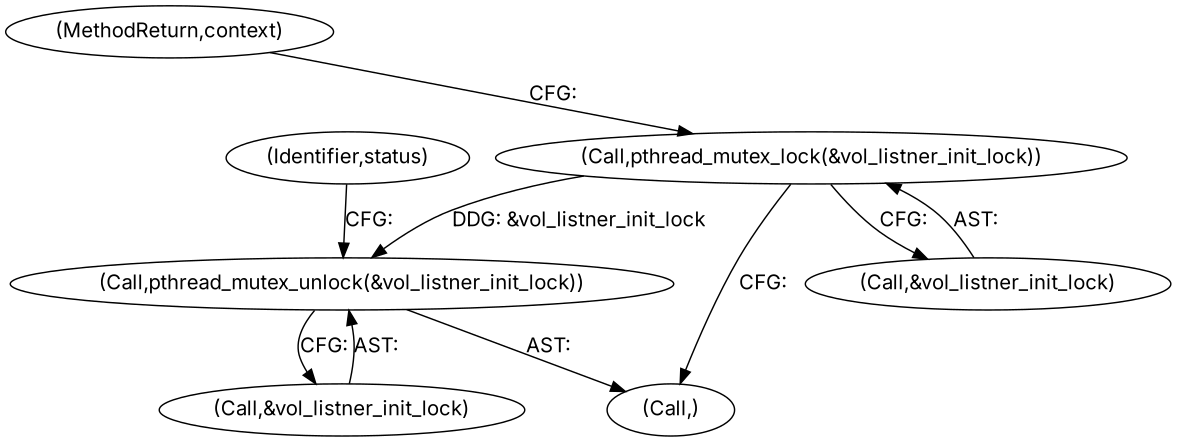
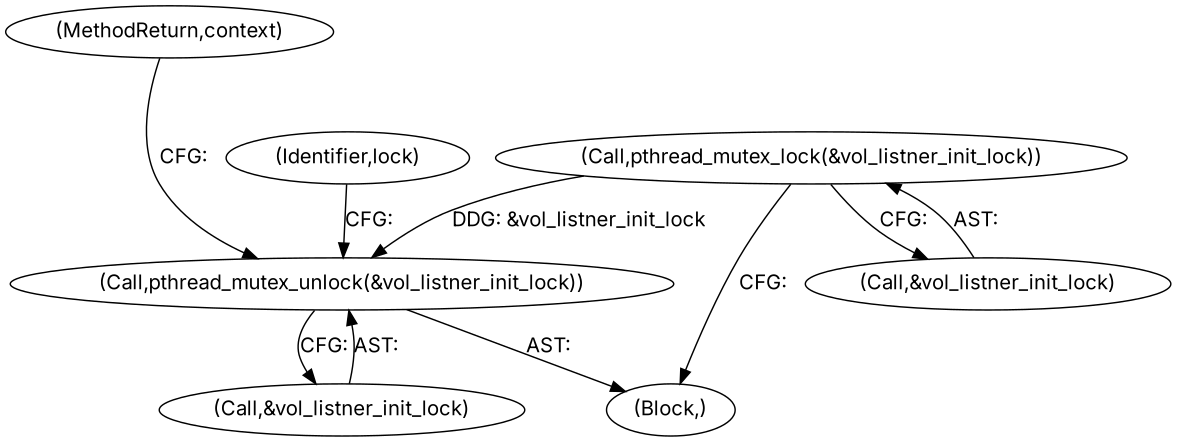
edge "(MethodReturn,context)" -> "(Call,pthread_mutex_lock(&vol_listner_init_lock))": now "(MethodReturn,context)" -> "(Call,pthread_mutex_unlock(&vol_listner_init_lock))"
node "(Identifier,status)": label "(Identifier,status)" -> "(Identifier,lock)"
node "(Call,)": label "(Call,)" -> "(Block,)"
